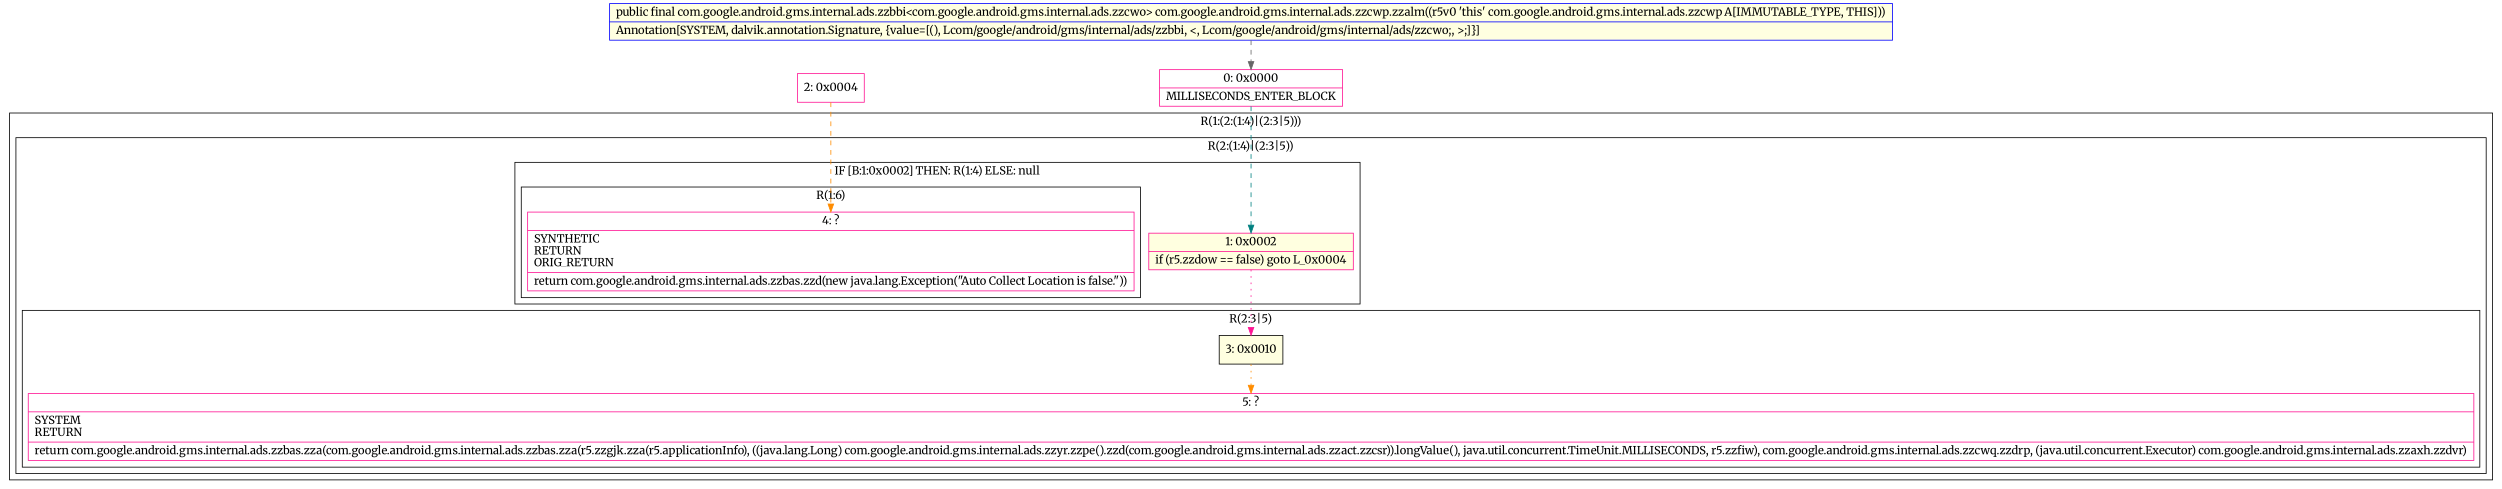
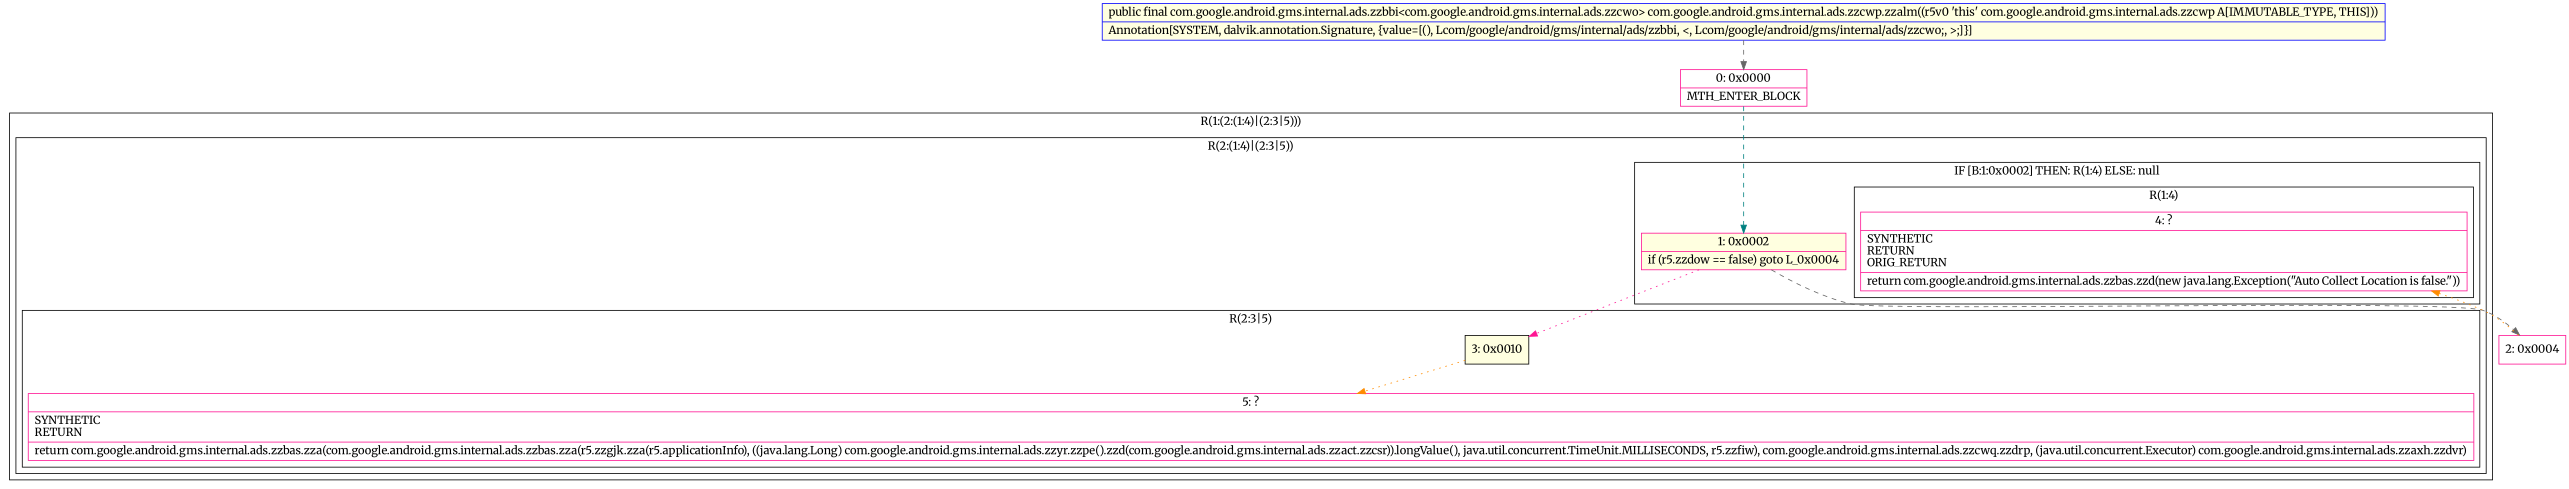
node "0: 0x0000": text "MILLISECONDS_ENTER_BLOCK" -> "MTH_ENTER_BLOCK"
edge "2: 0x0004" -> "4: ?": style dashed -> dotted
cluster "R(1:6)": label "R(1:6)" -> "R(1:4)"
edge "1: 0x0002" -> "2: 0x0004": added
node "5: ?": text "SYSTEM" -> "SYNTHETIC"
